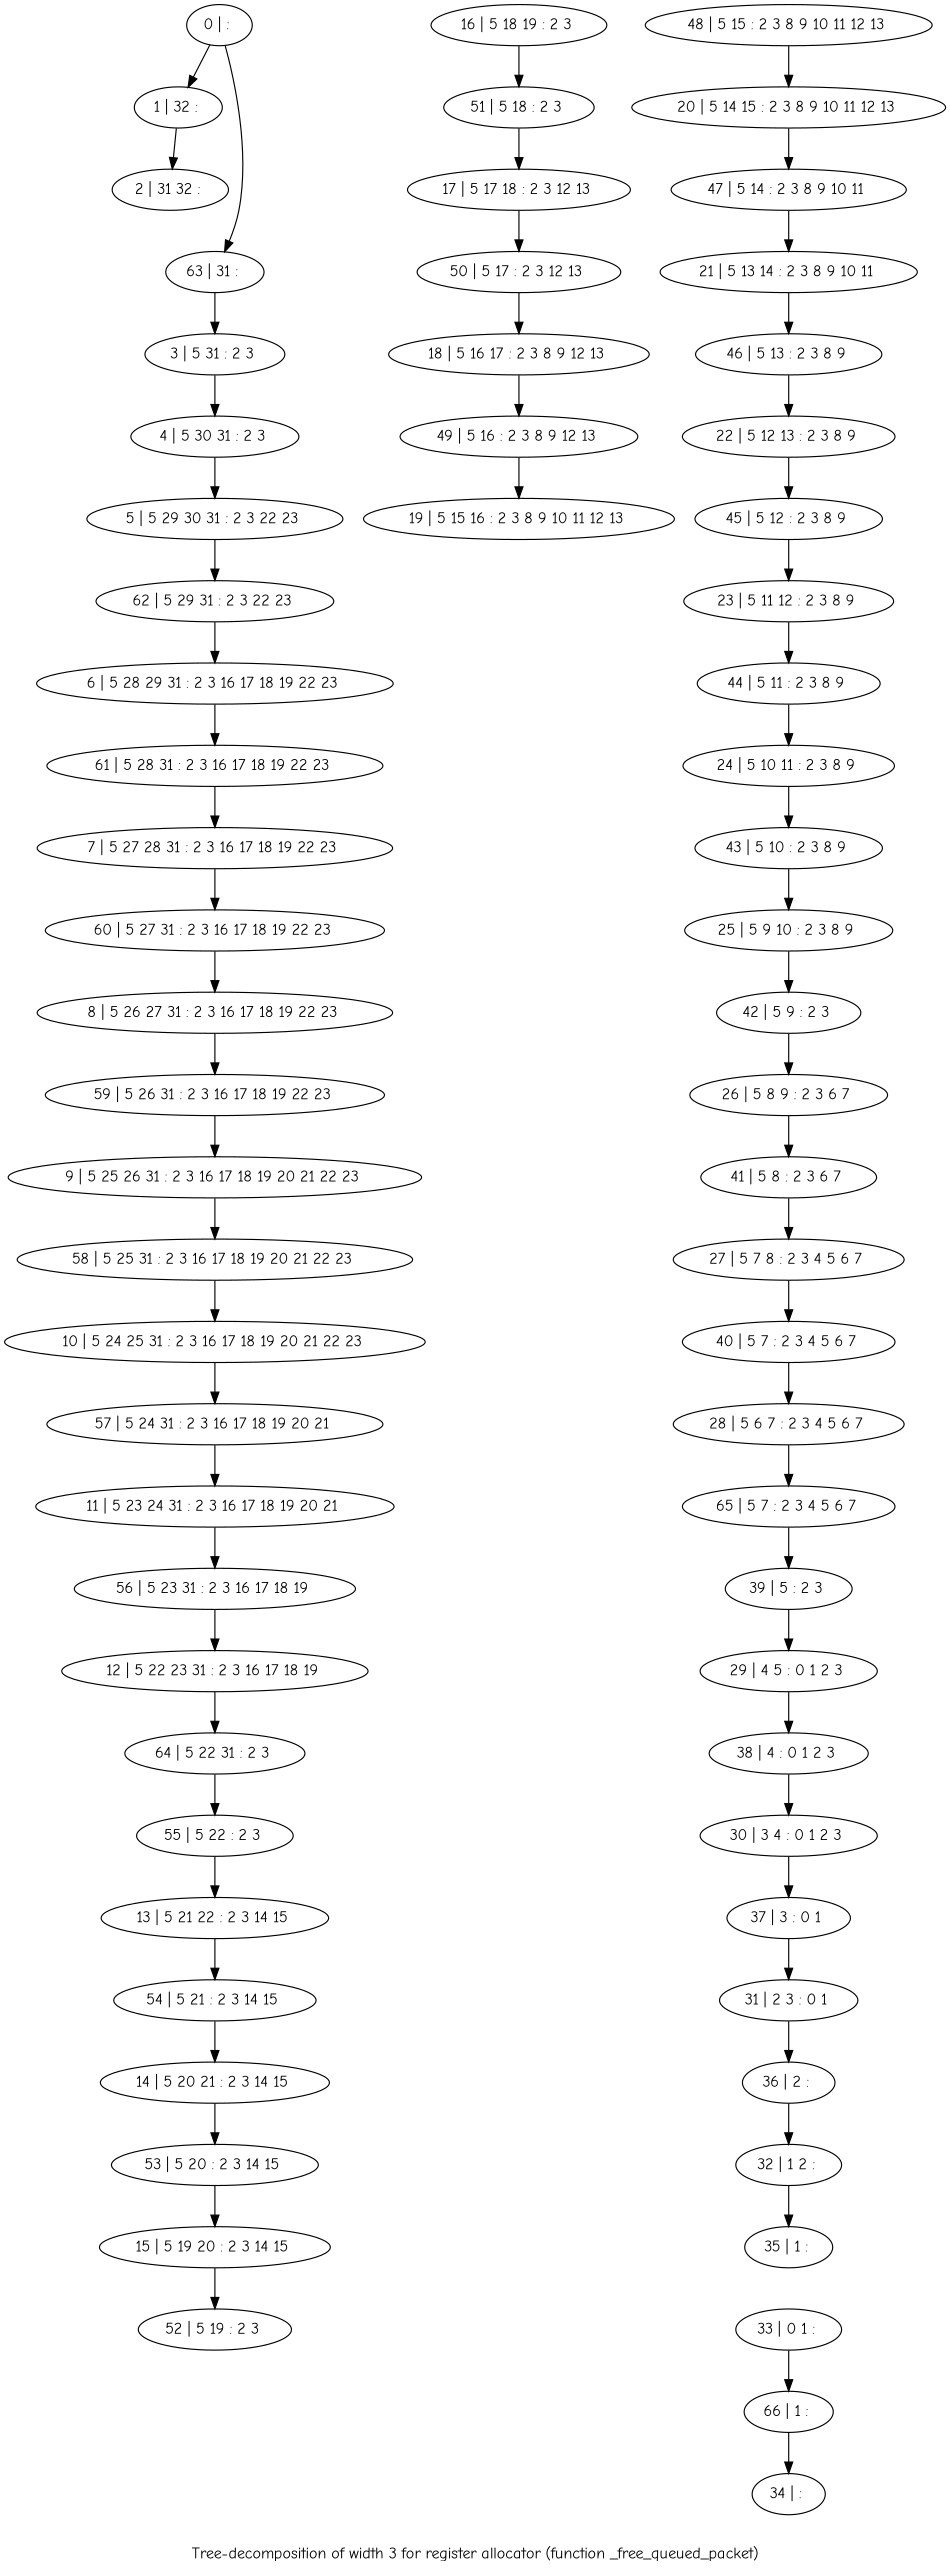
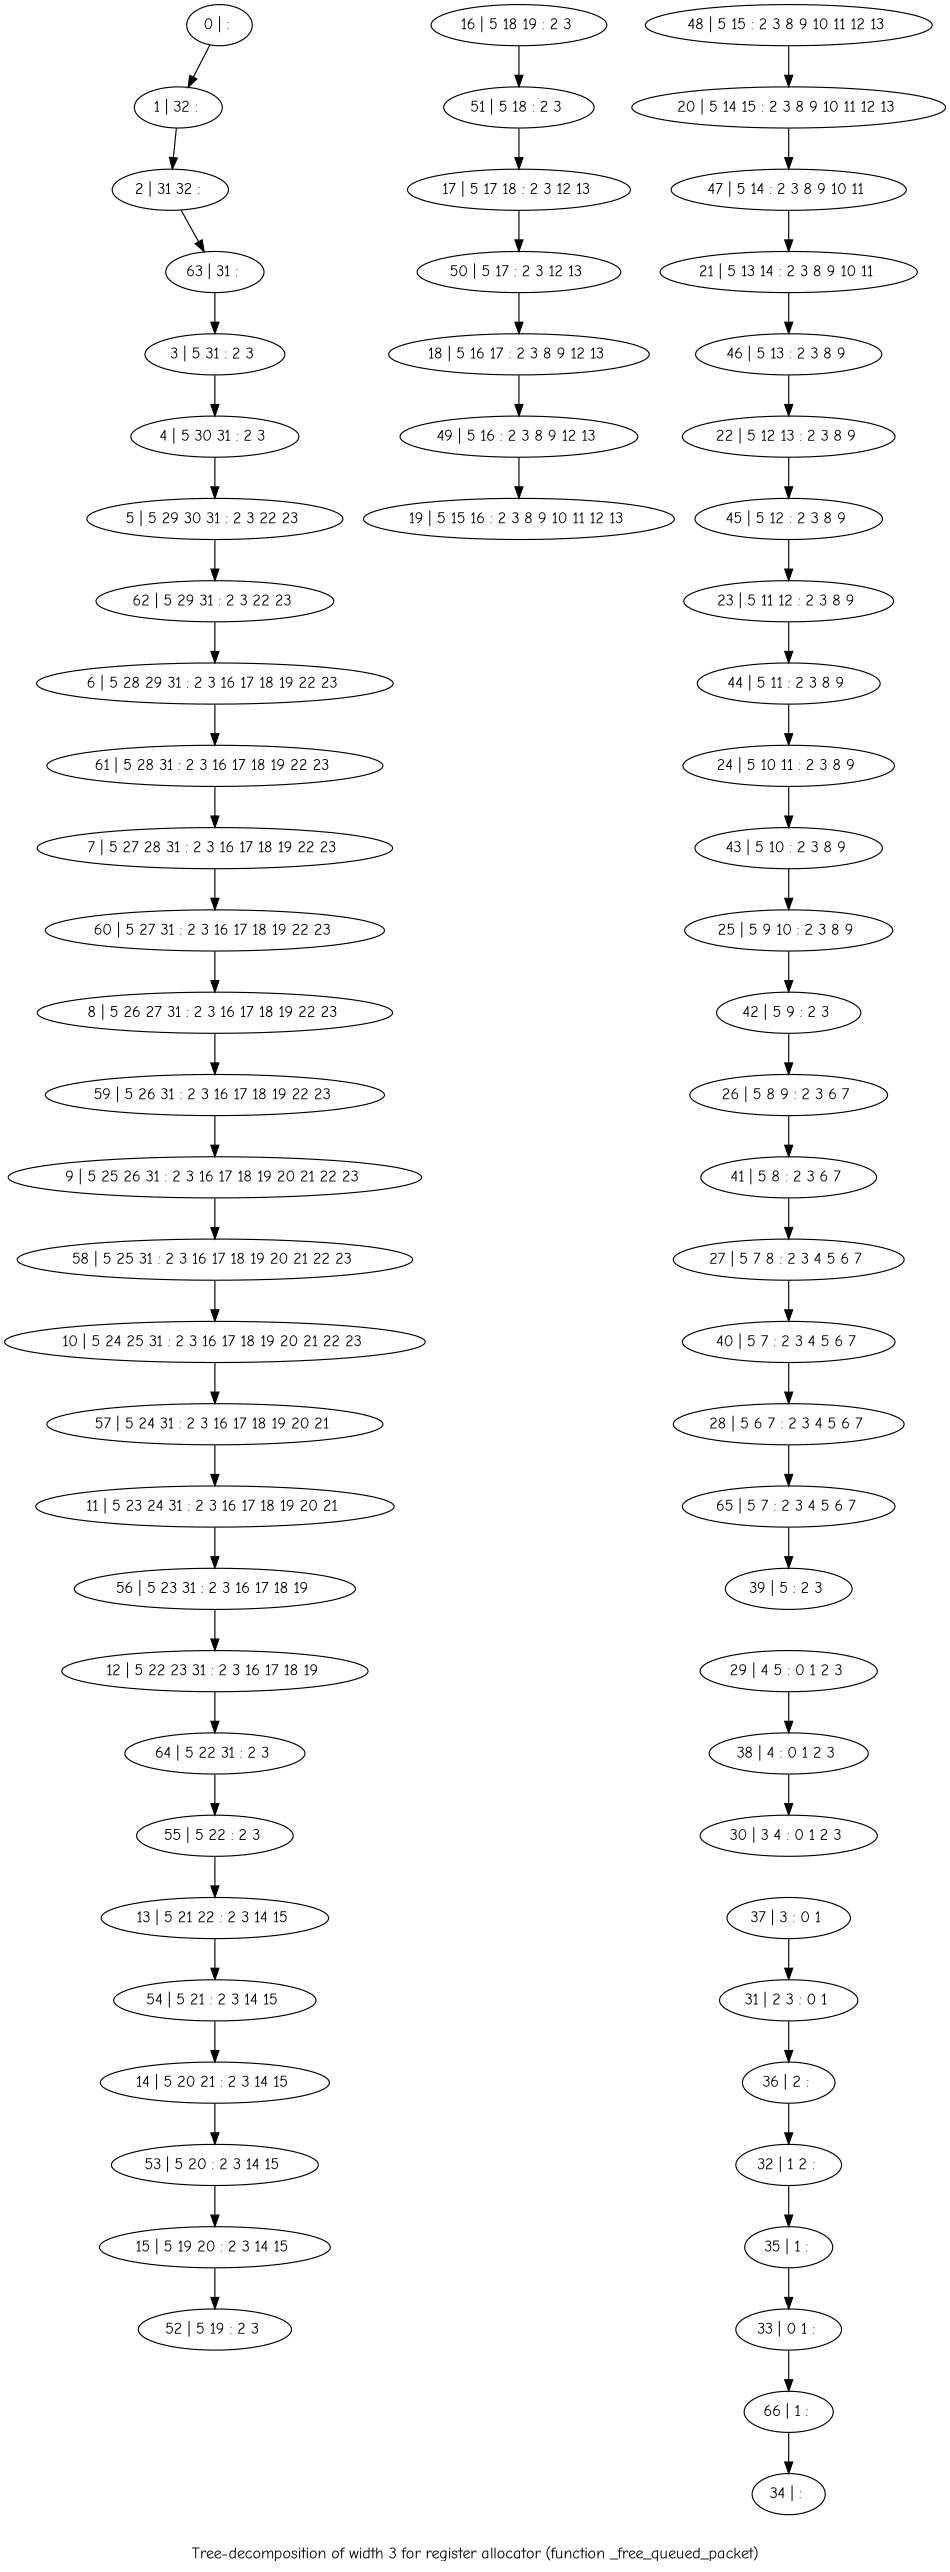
edge "0 | :" -> "63 | 31 :": now "2 | 31 32 :" -> "63 | 31 :"
edge "39 | 5 : 2 3" -> "29 | 4 5 : 0 1 2 3": removed
edge "30 | 3 4 : 0 1 2 3" -> "37 | 3 : 0 1": removed
edge "35 | 1 :" -> "33 | 0 1 :": added
